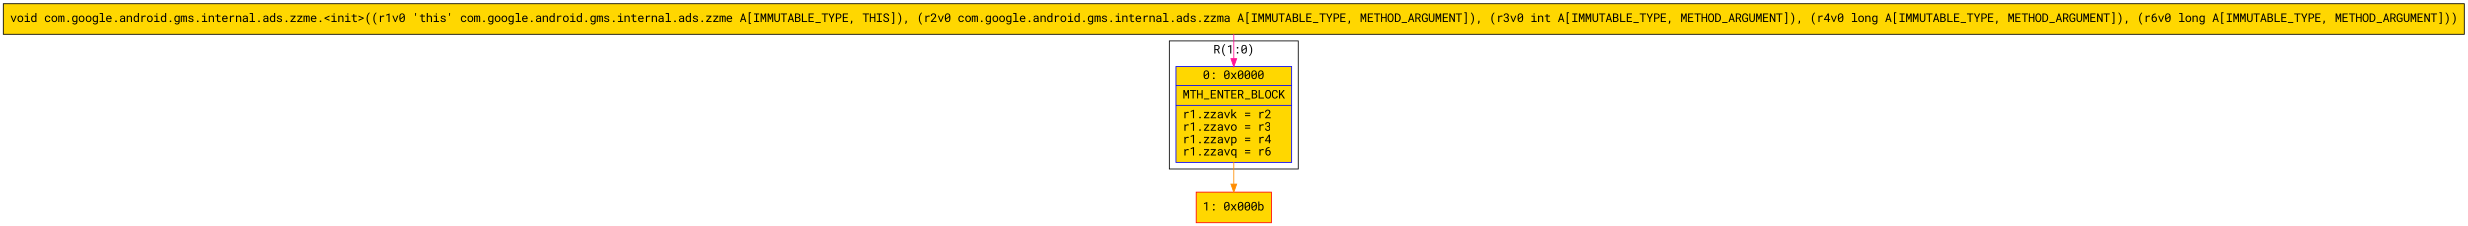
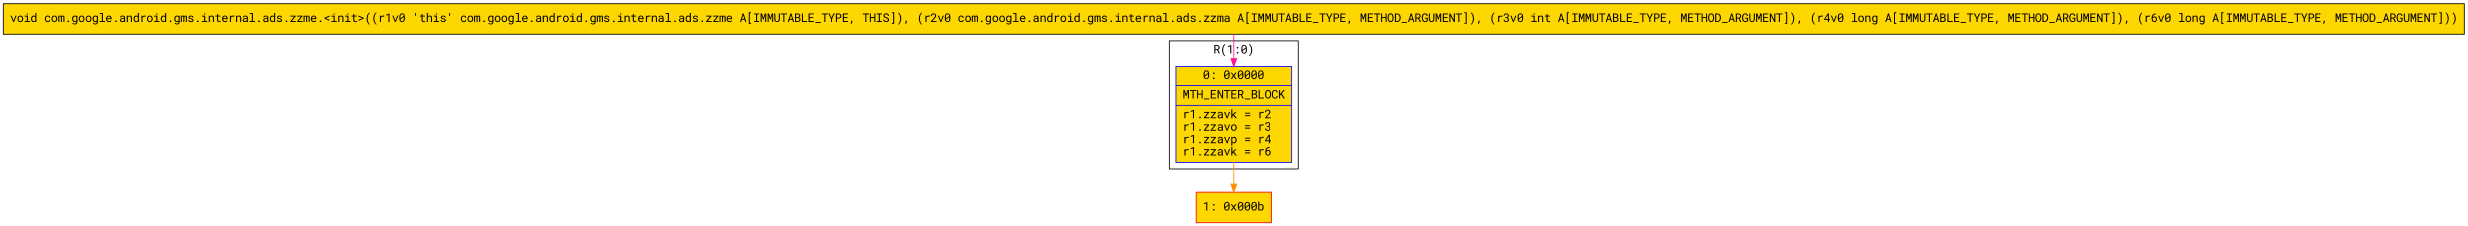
node "0: 0x0000": text "r1.zzavq = r6" -> "r1.zzavk = r6"
